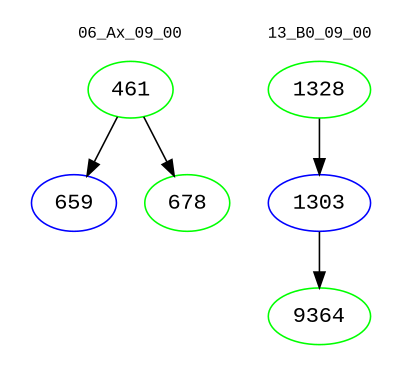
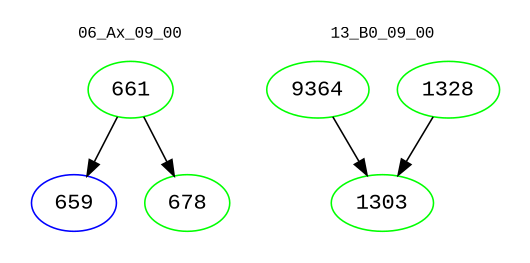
node "461": label "461" -> "661"
node "1303": color blue -> green
edge "1303" -> "9364": reversed
